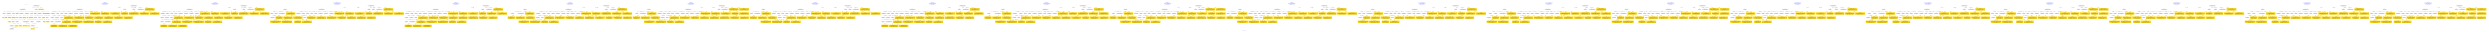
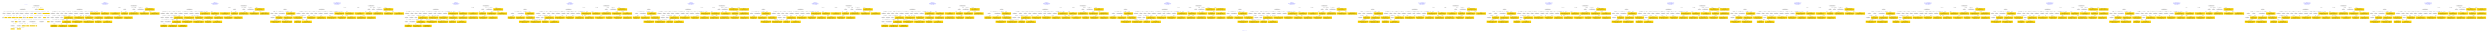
node "Description": fillcolor gold -> lightgray
node "Title": fillcolor gold -> lightgray
node "Category": fillcolor lightgray -> gold
node "Category_URI": fillcolor lightgray -> gold
node "Measurements": fillcolor gold -> lightgray
node "Materials_URI": removed
node "Maker Death Date": fillcolor lightgray -> gold
